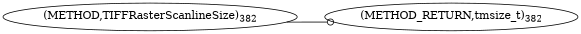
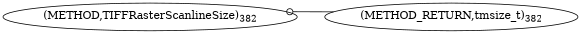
edge "(METHOD,TIFFRasterScanlineSize)" -> "(METHOD_RETURN,tmsize_t)": reversed
